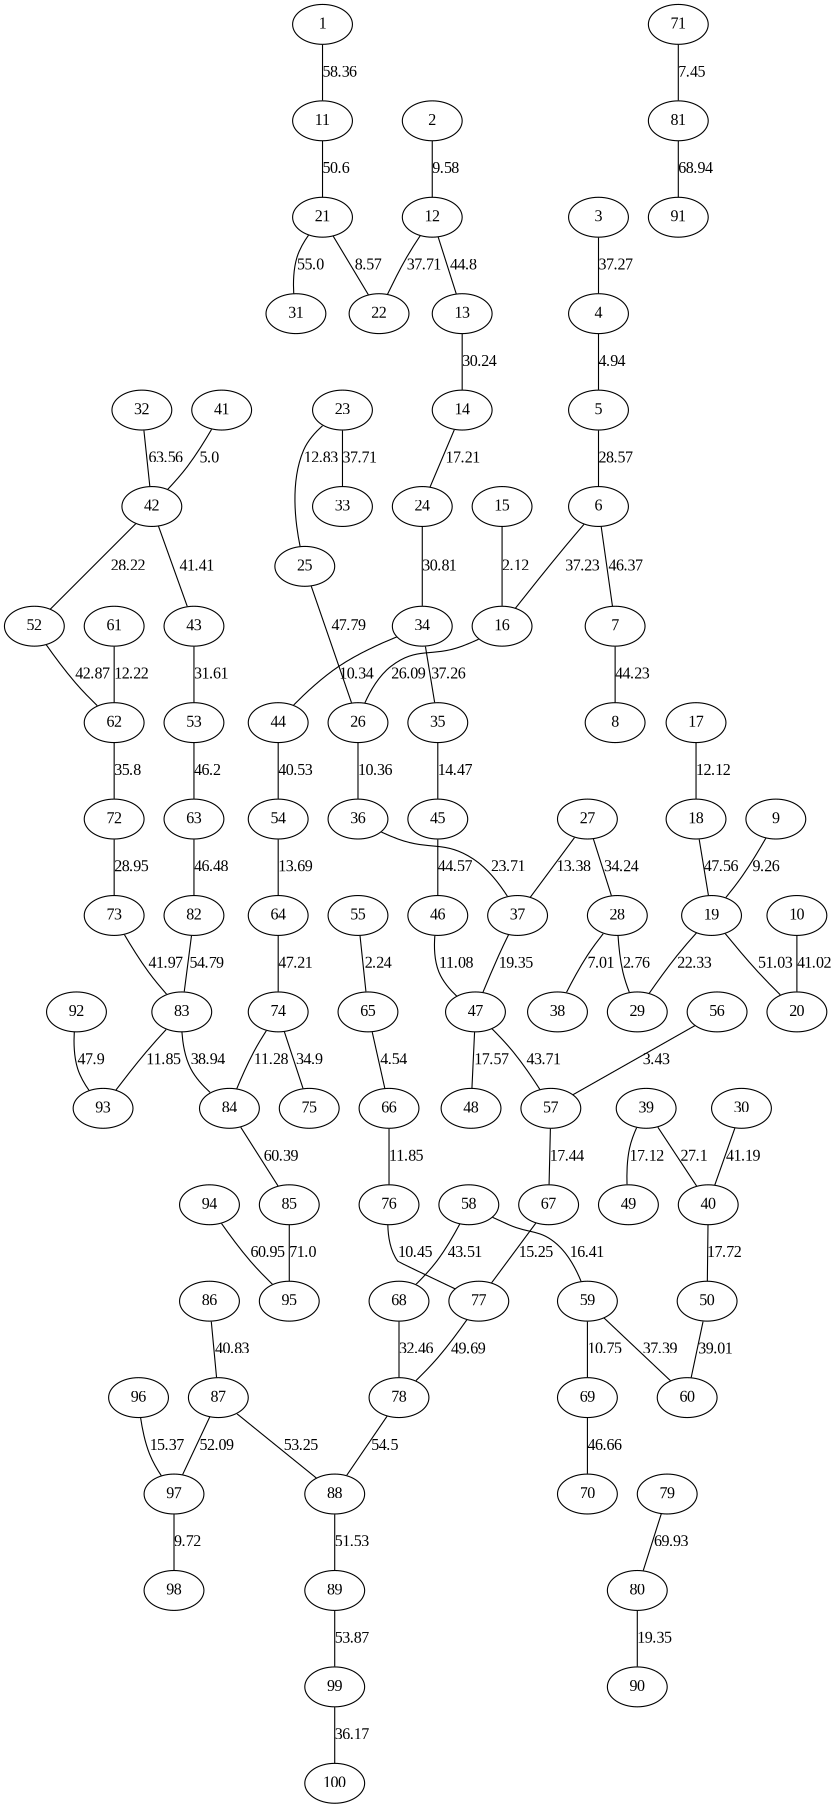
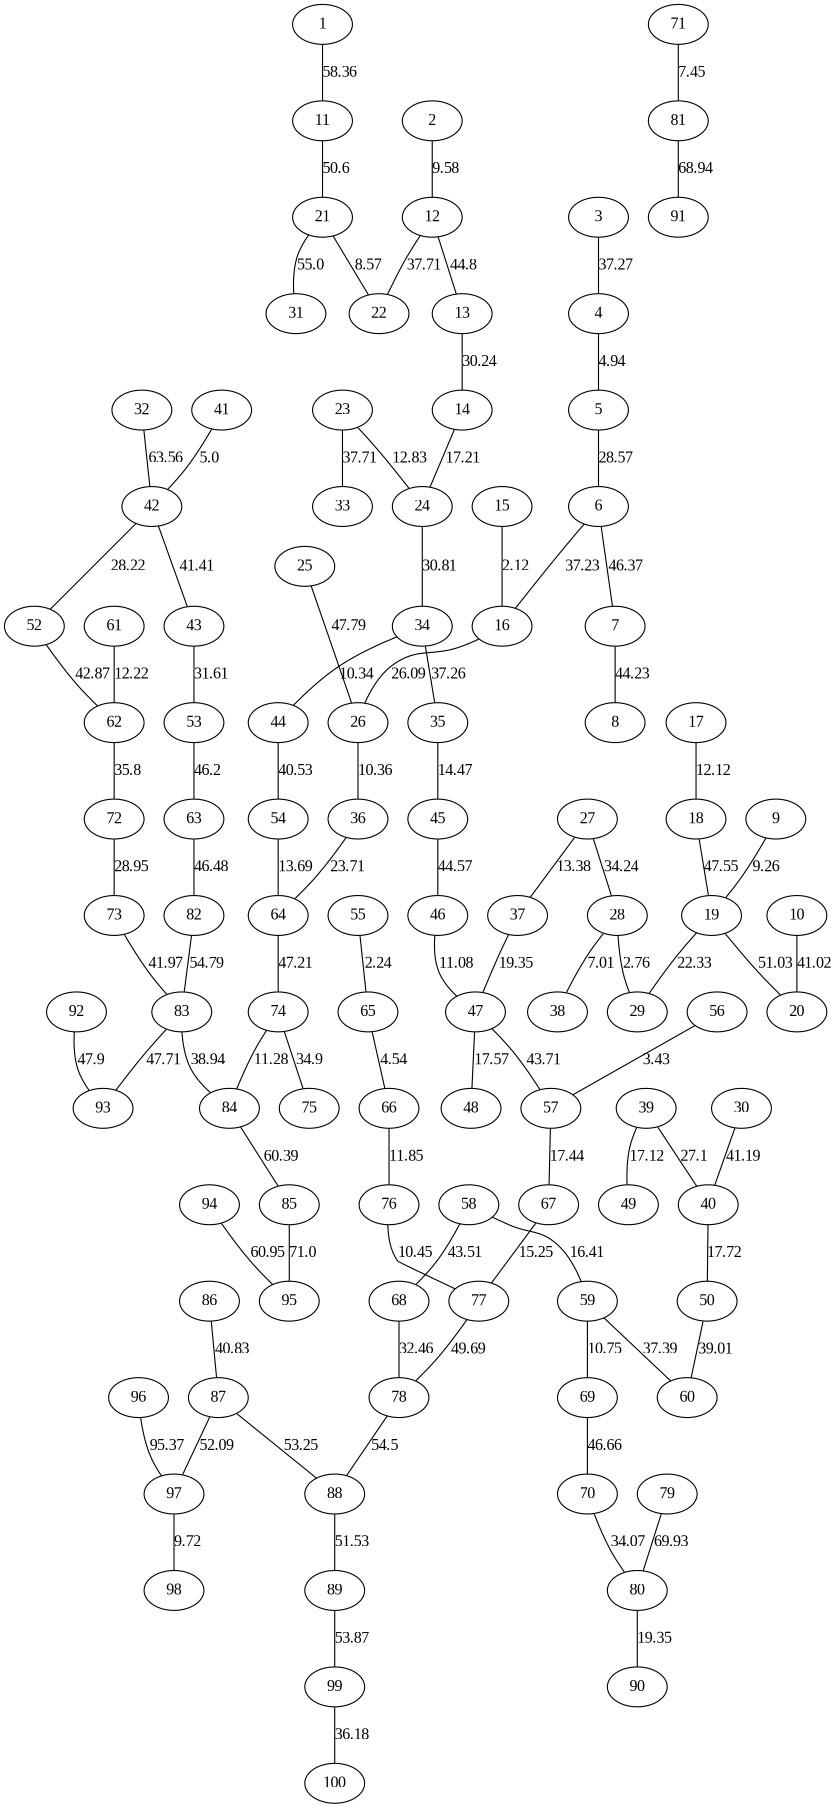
edge "23" -- "25": now "23" -- "24"
edge "36" -- "37": now "36" -- "64"
edge "18" -- "19": label "47.56" -> "47.55"
edge "83" -- "93": label "11.85" -> "47.71"
edge "96" -- "97": label "15.37" -> "95.37"
edge "70" -- "80": added, label "34.07"
edge "99" -- "100": label "36.17" -> "36.18"
